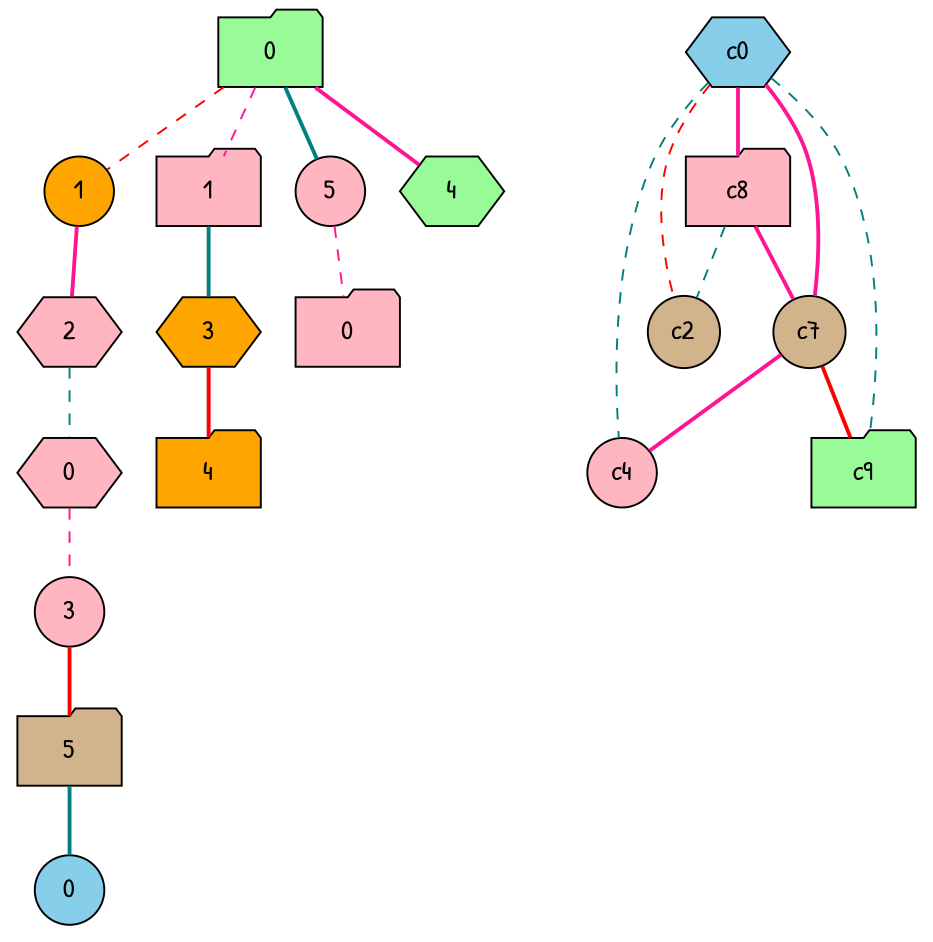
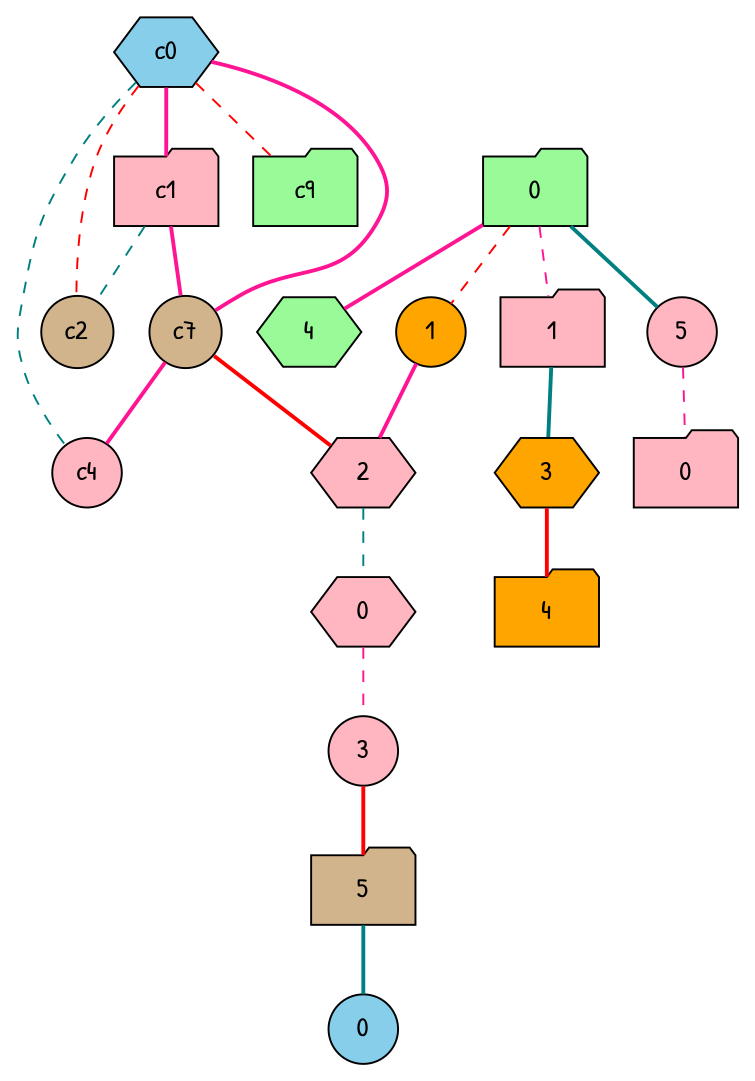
node "c8": label "c8" -> "c1"
edge "c0" -- "c9": color teal -> red
edge "c7" -- "c9": now "c7" -- "2"
